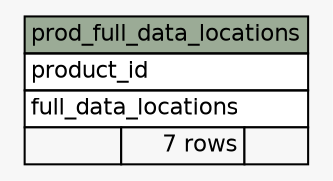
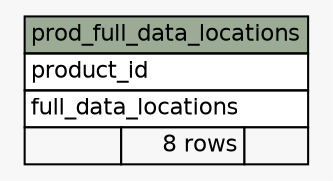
node "prod_full_data_locations": text "7 rows" -> "8 rows"
